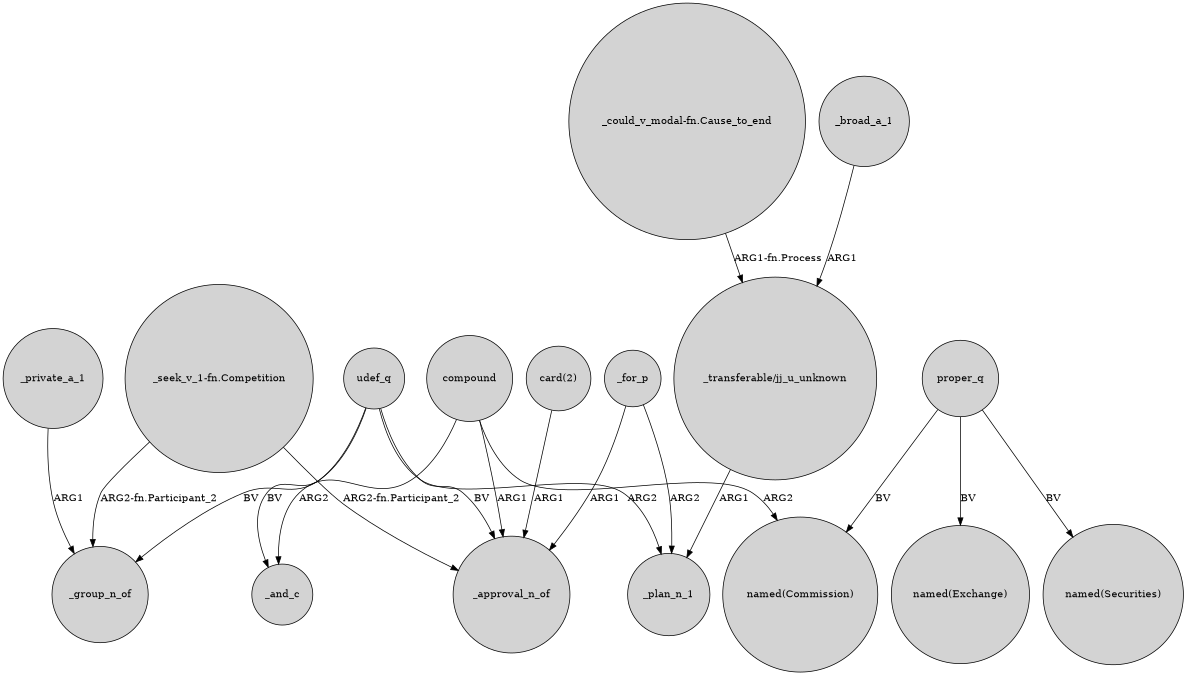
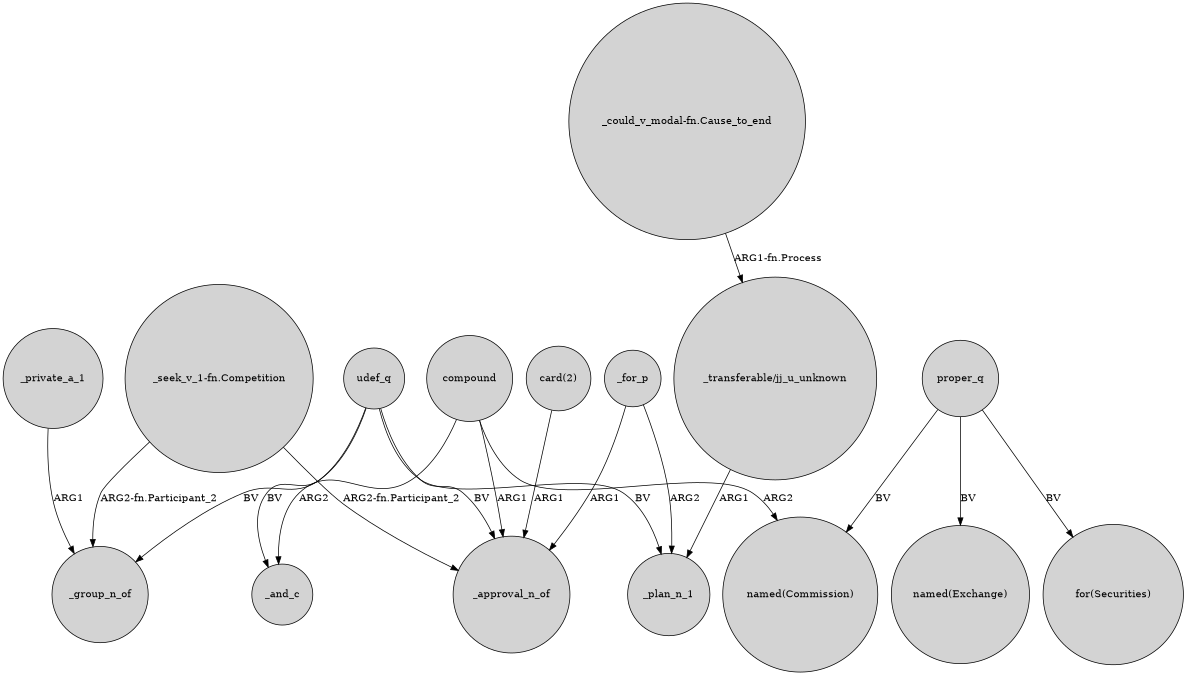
node "_broad_a_1": removed
edge "udef_q" -> "_plan_n_1": label "ARG2" -> "BV"
node "named(Securities)": label "named(Securities)" -> "for(Securities)"
